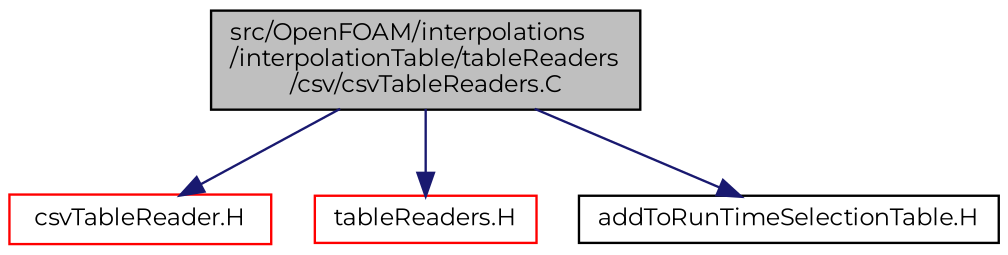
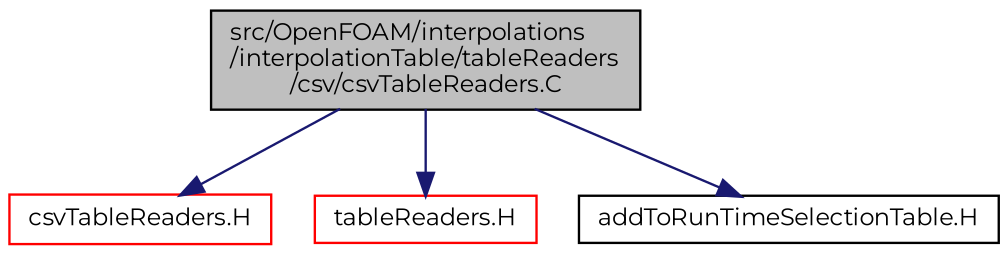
node "csvTableReader.H": label "csvTableReader.H" -> "csvTableReaders.H"
